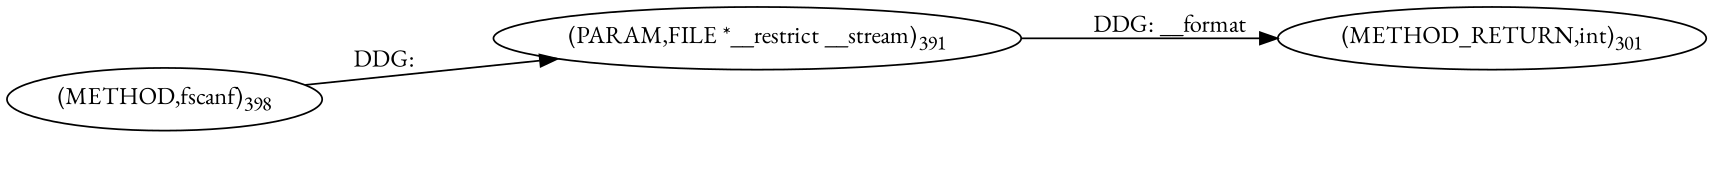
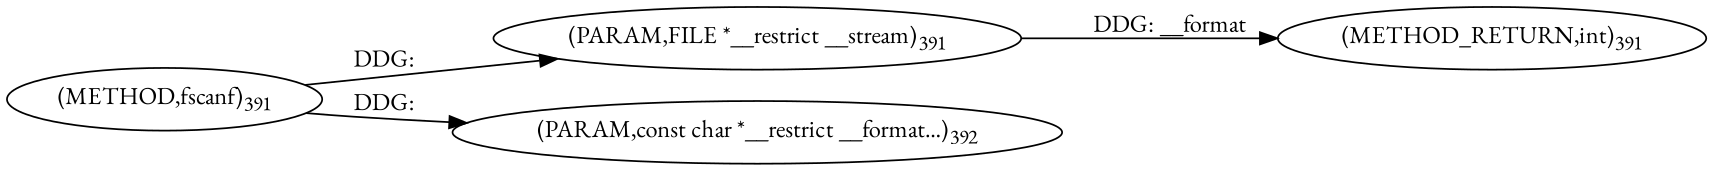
node "(METHOD_RETURN,int)": text "301" -> "391"
node "(METHOD,fscanf)": text "398" -> "391"
node "(PARAM,const char *__restrict __format...)": added
